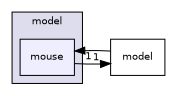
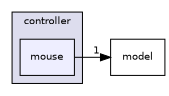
cluster "model": label "model" -> "controller"
edge "model" -> "mouse": removed
